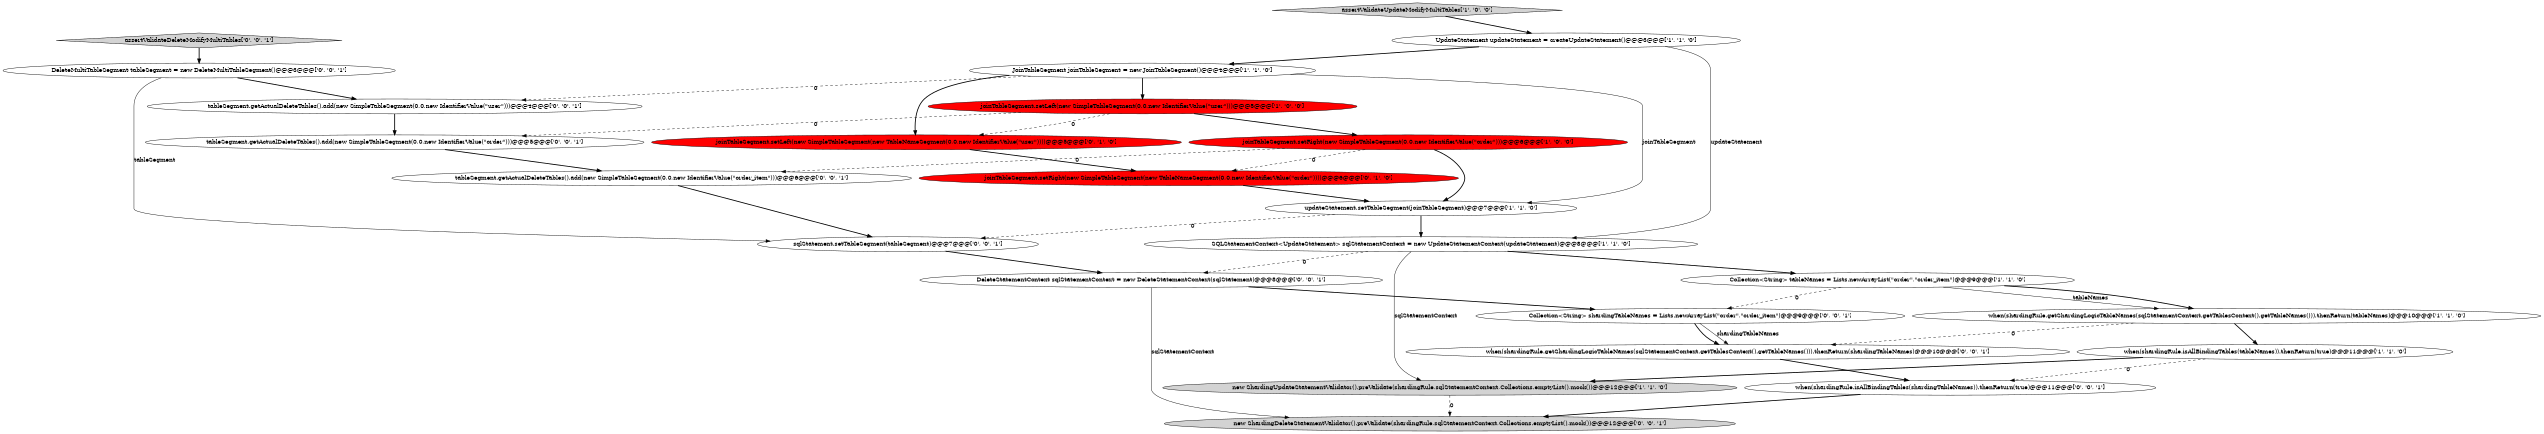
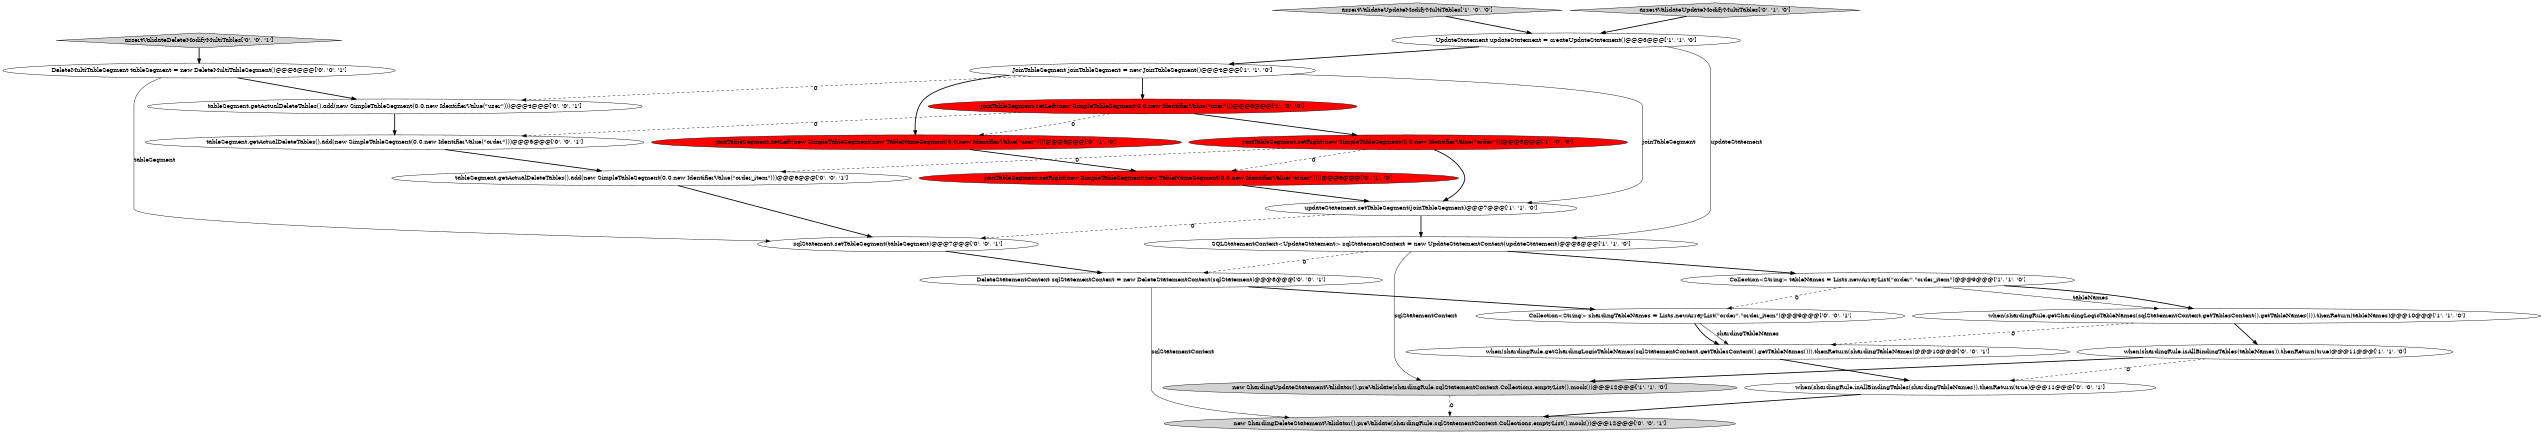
node "assertValidateUpdateModifyMultiTables['0', '1', '0']": added
